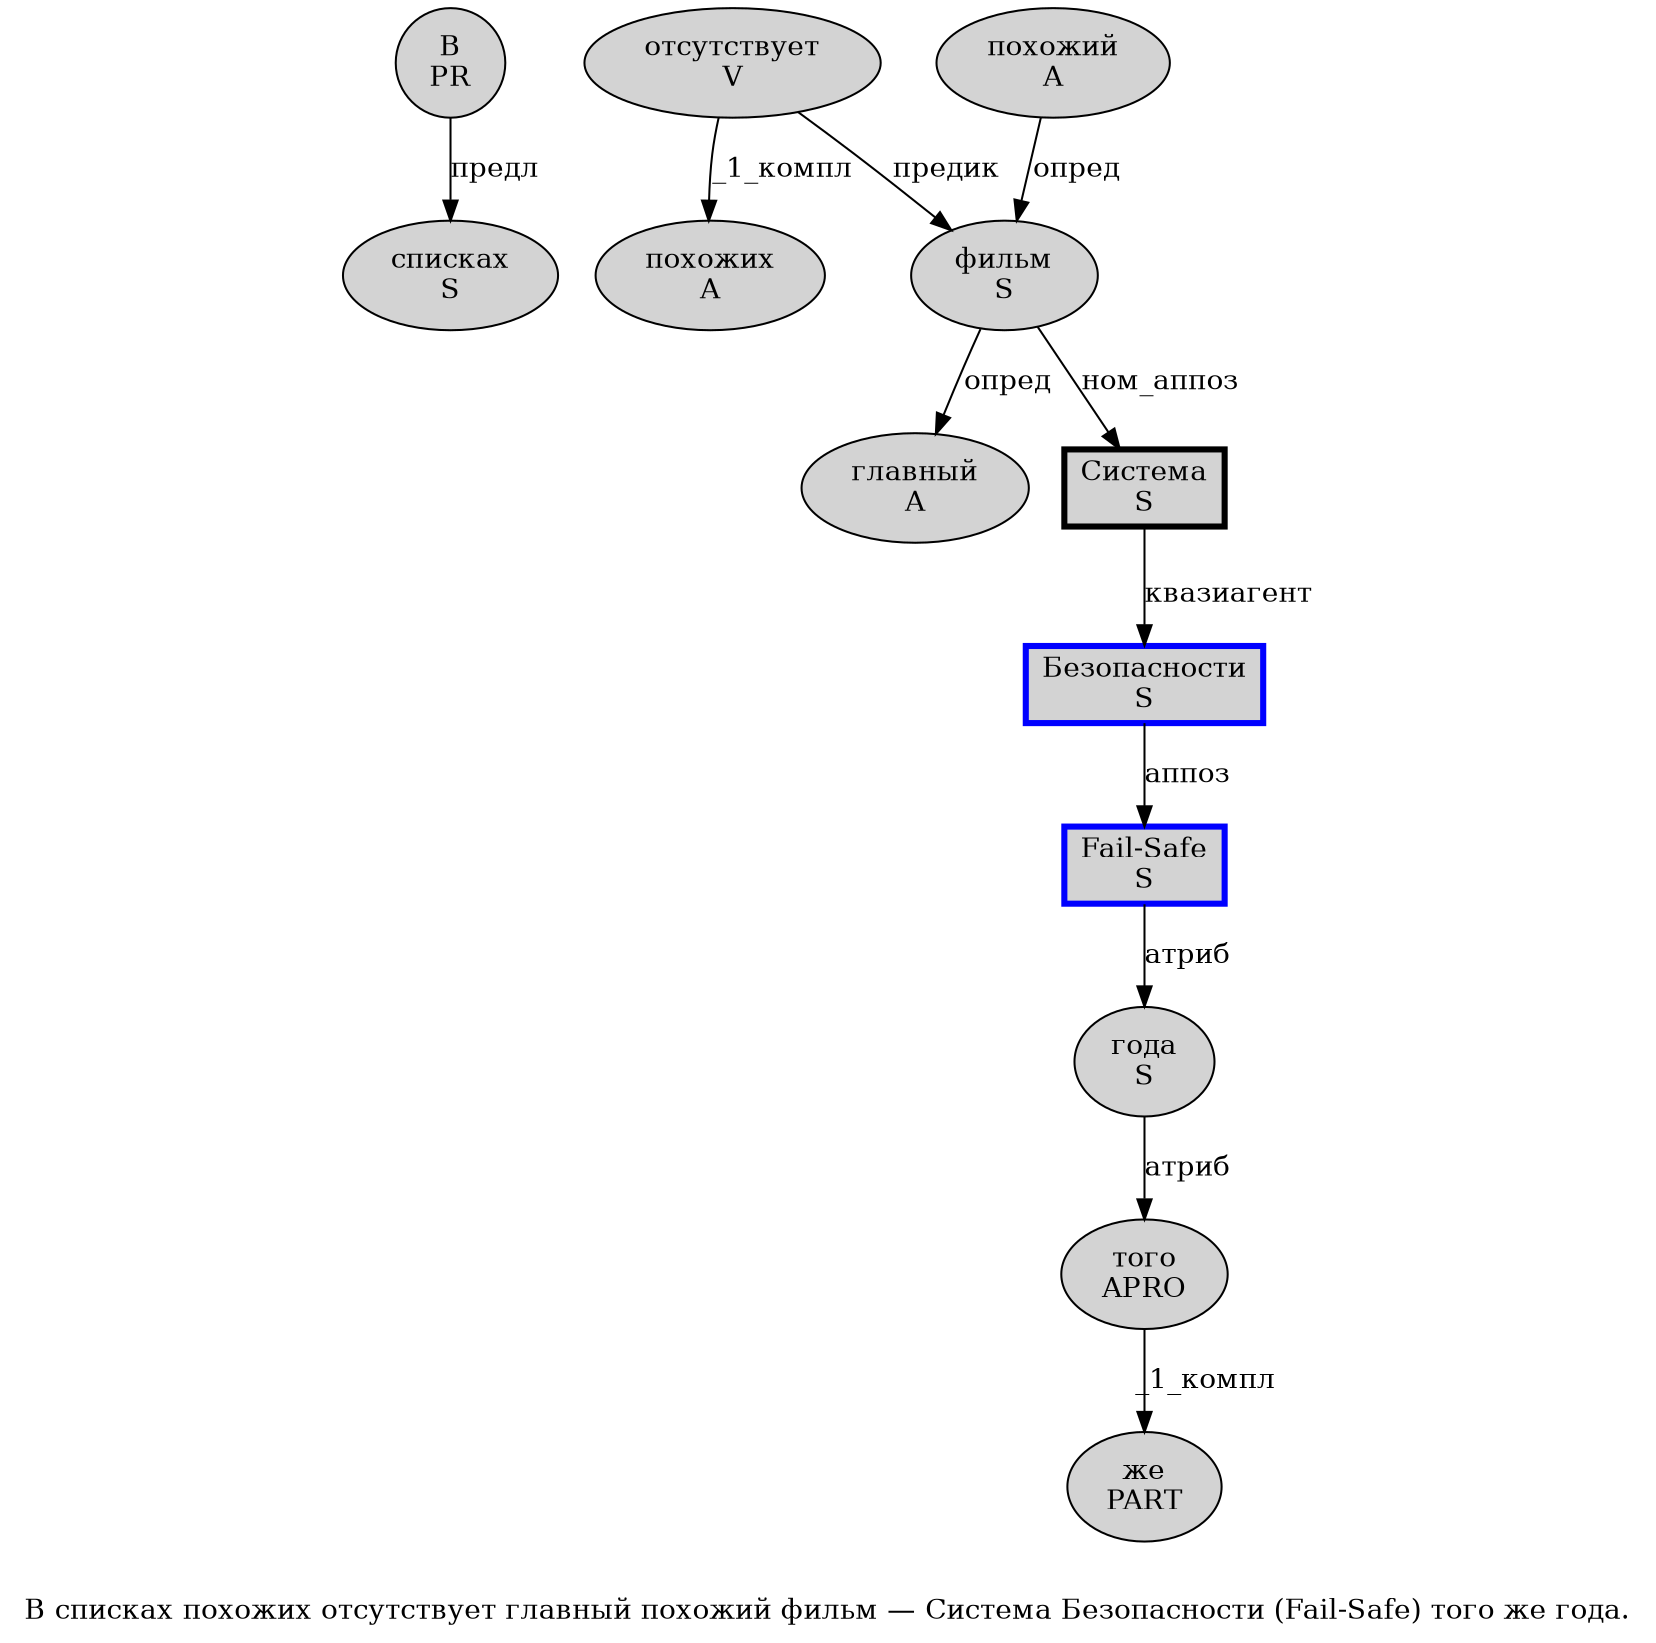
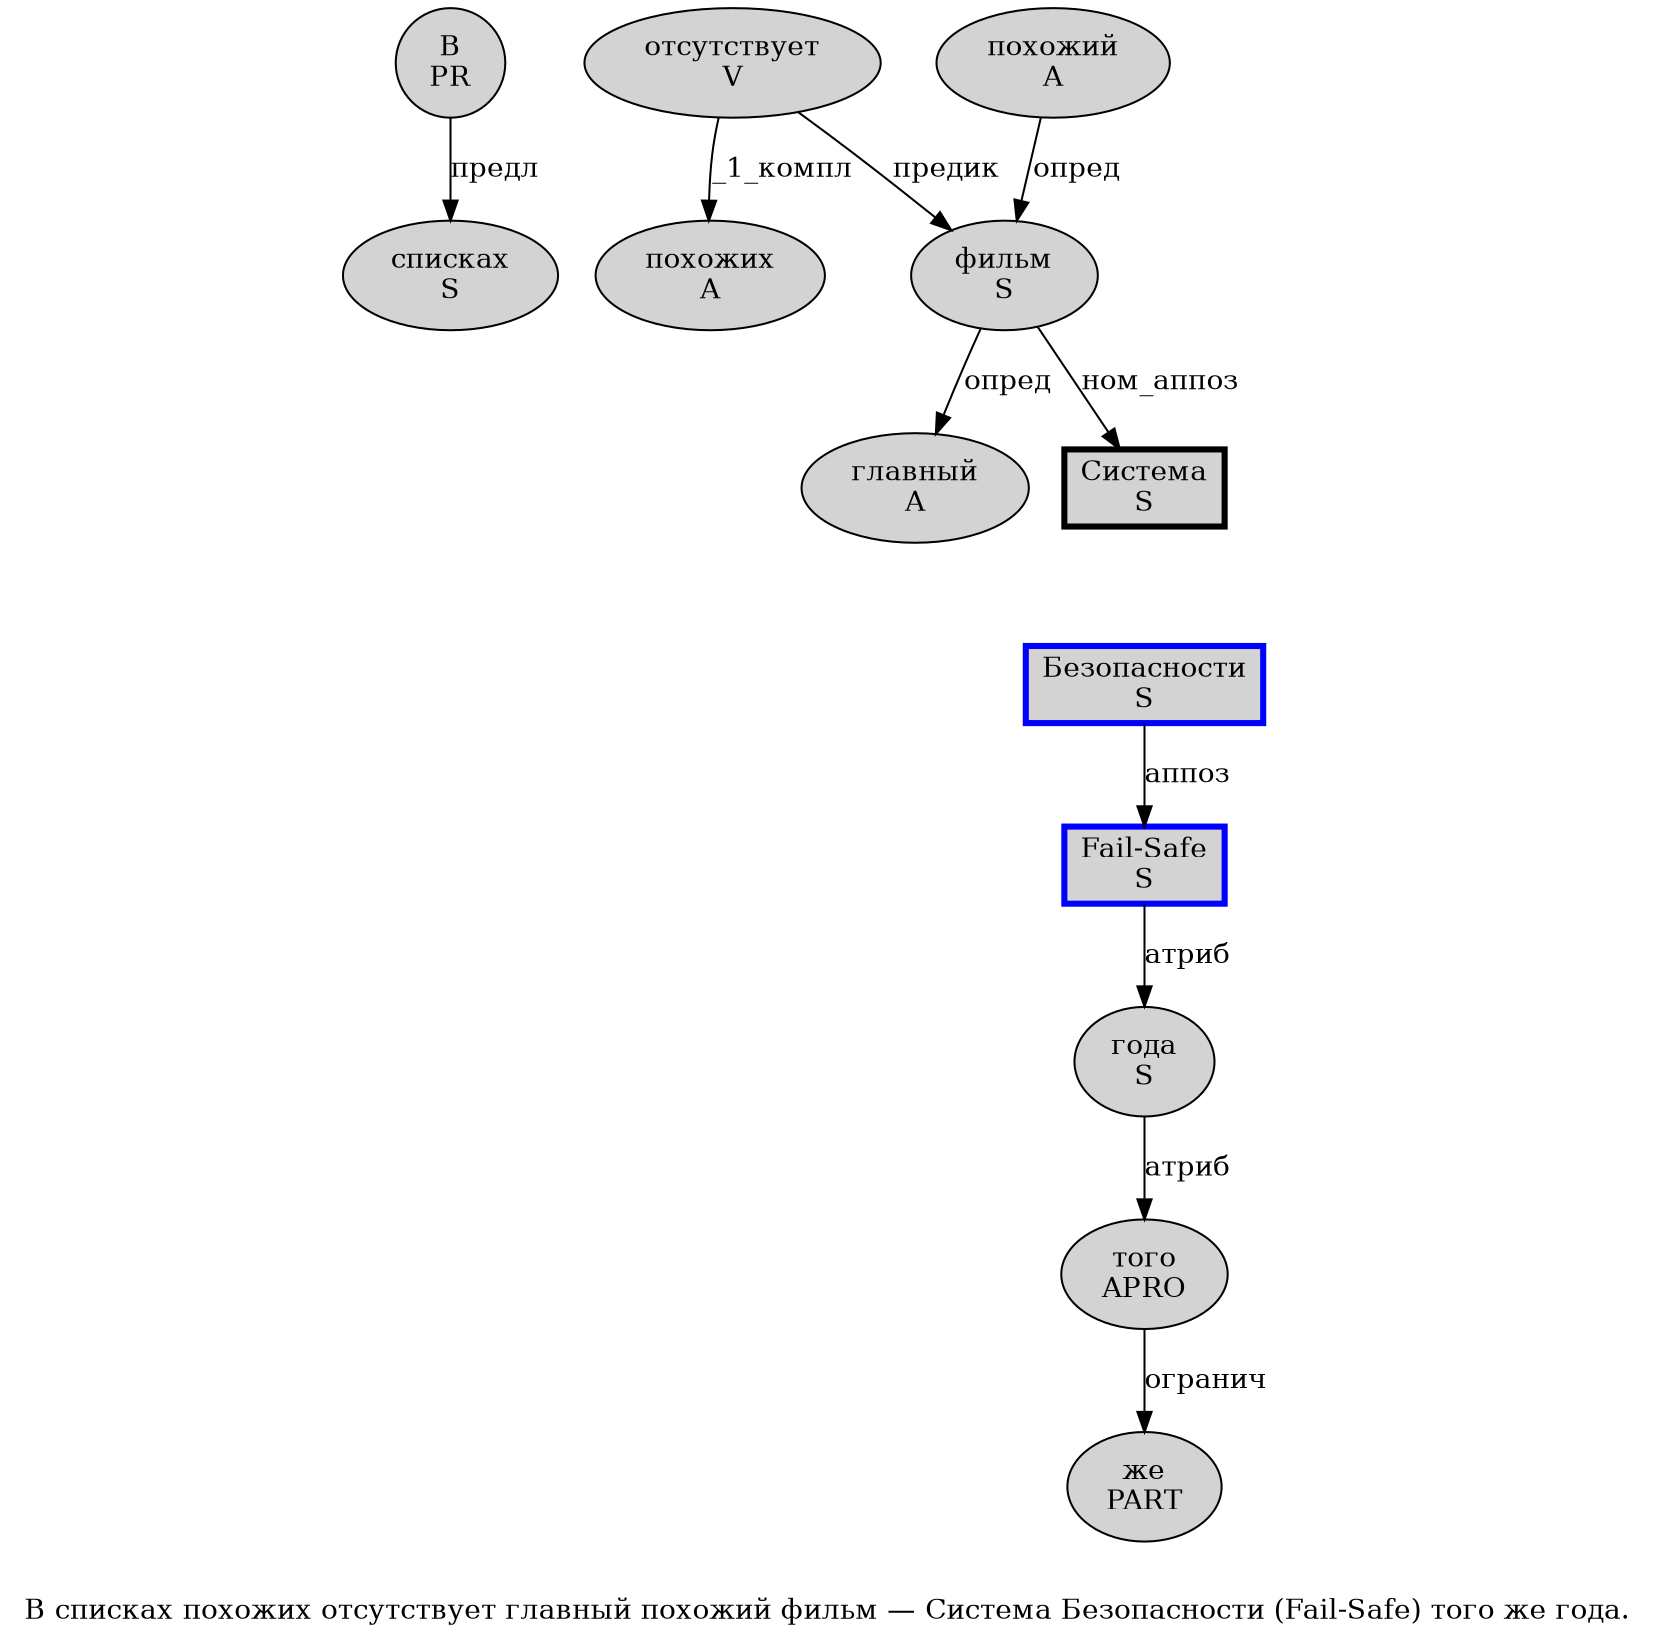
edge "Система S" -> "Безопасности S": removed, label "квазиагент"
edge "того APRO" -> "же PART": label "_1_компл" -> "огранич"
